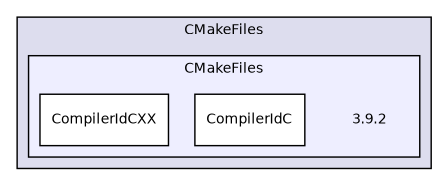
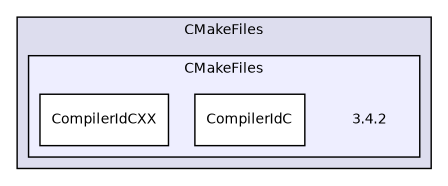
node "3.9.2": label "3.9.2" -> "3.4.2"
